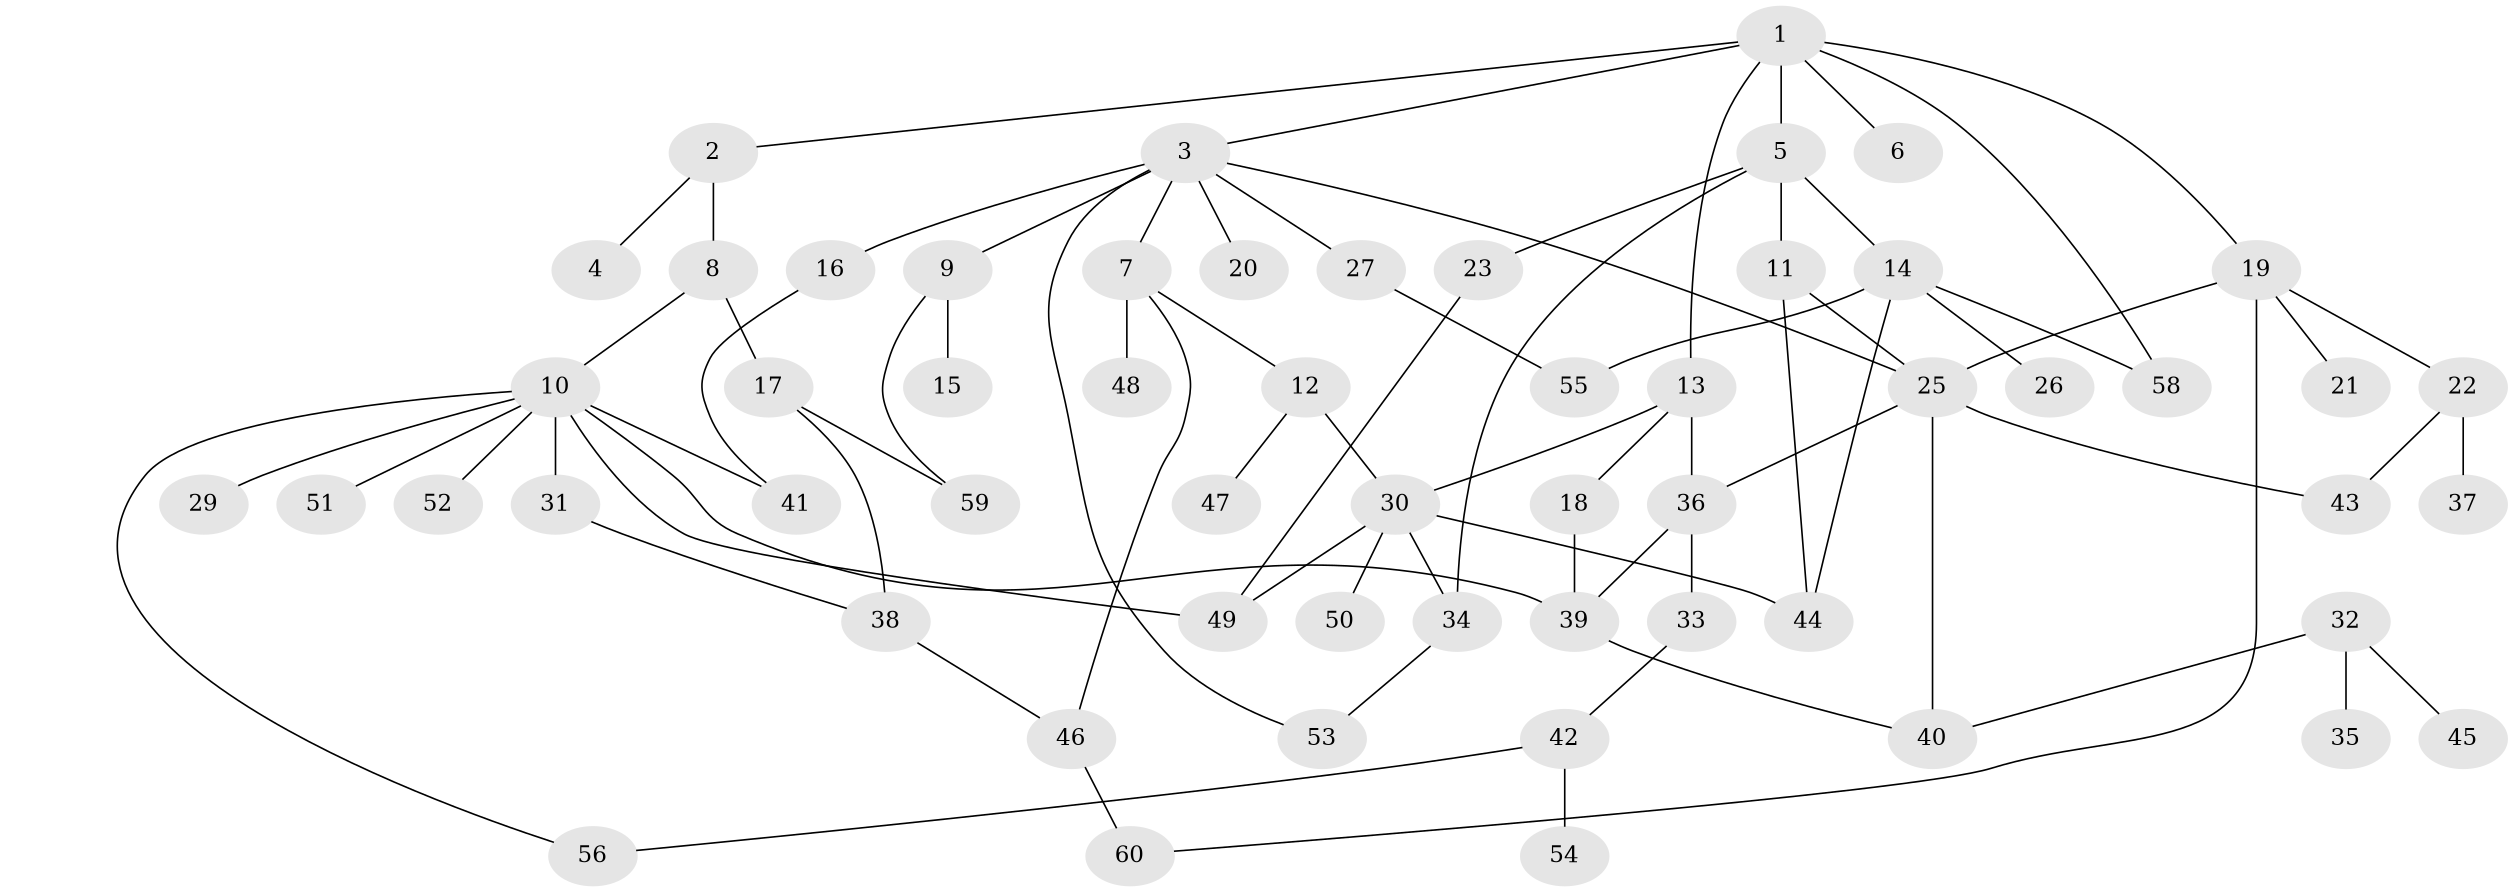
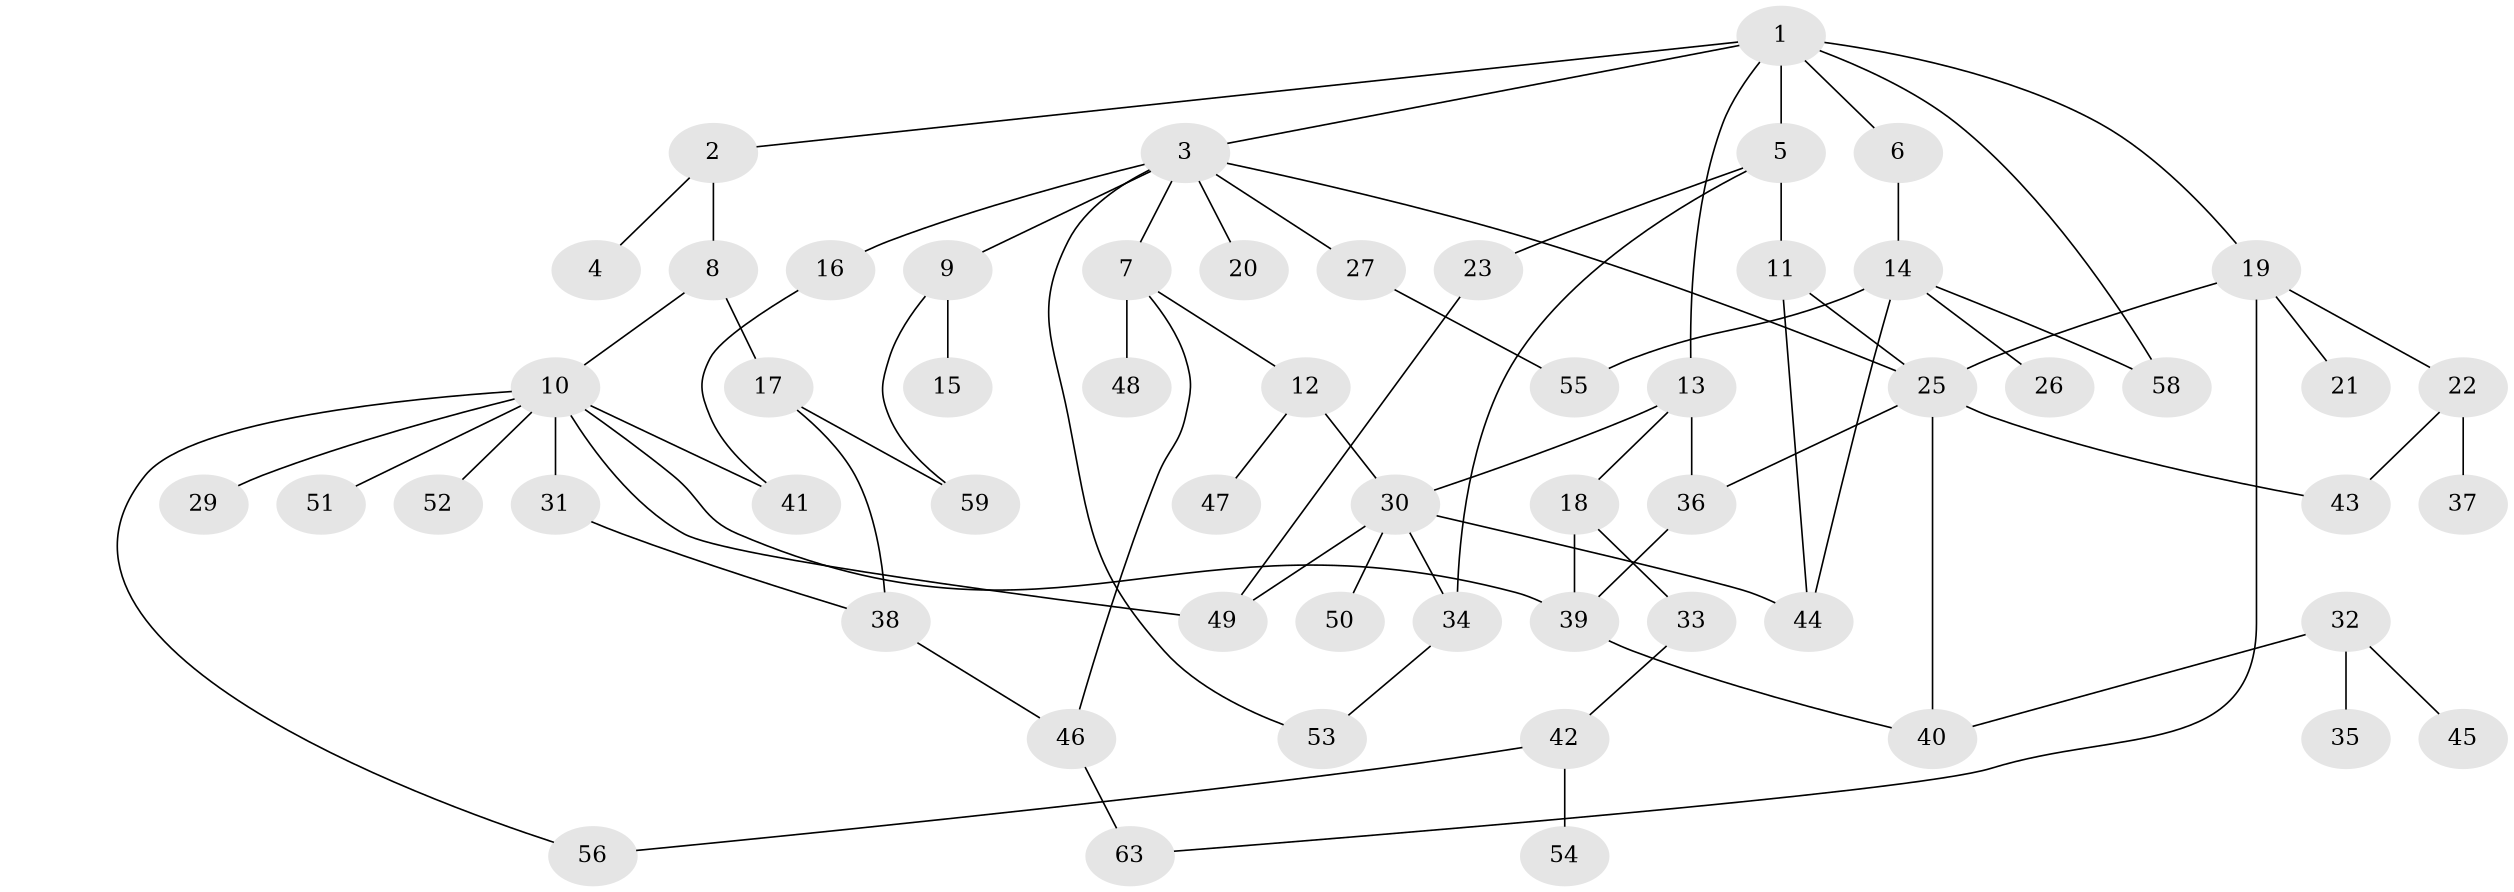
edge "5" -- "14": now "6" -- "14"
edge "36" -- "33": now "18" -- "33"
node "60": label "60" -> "63"
